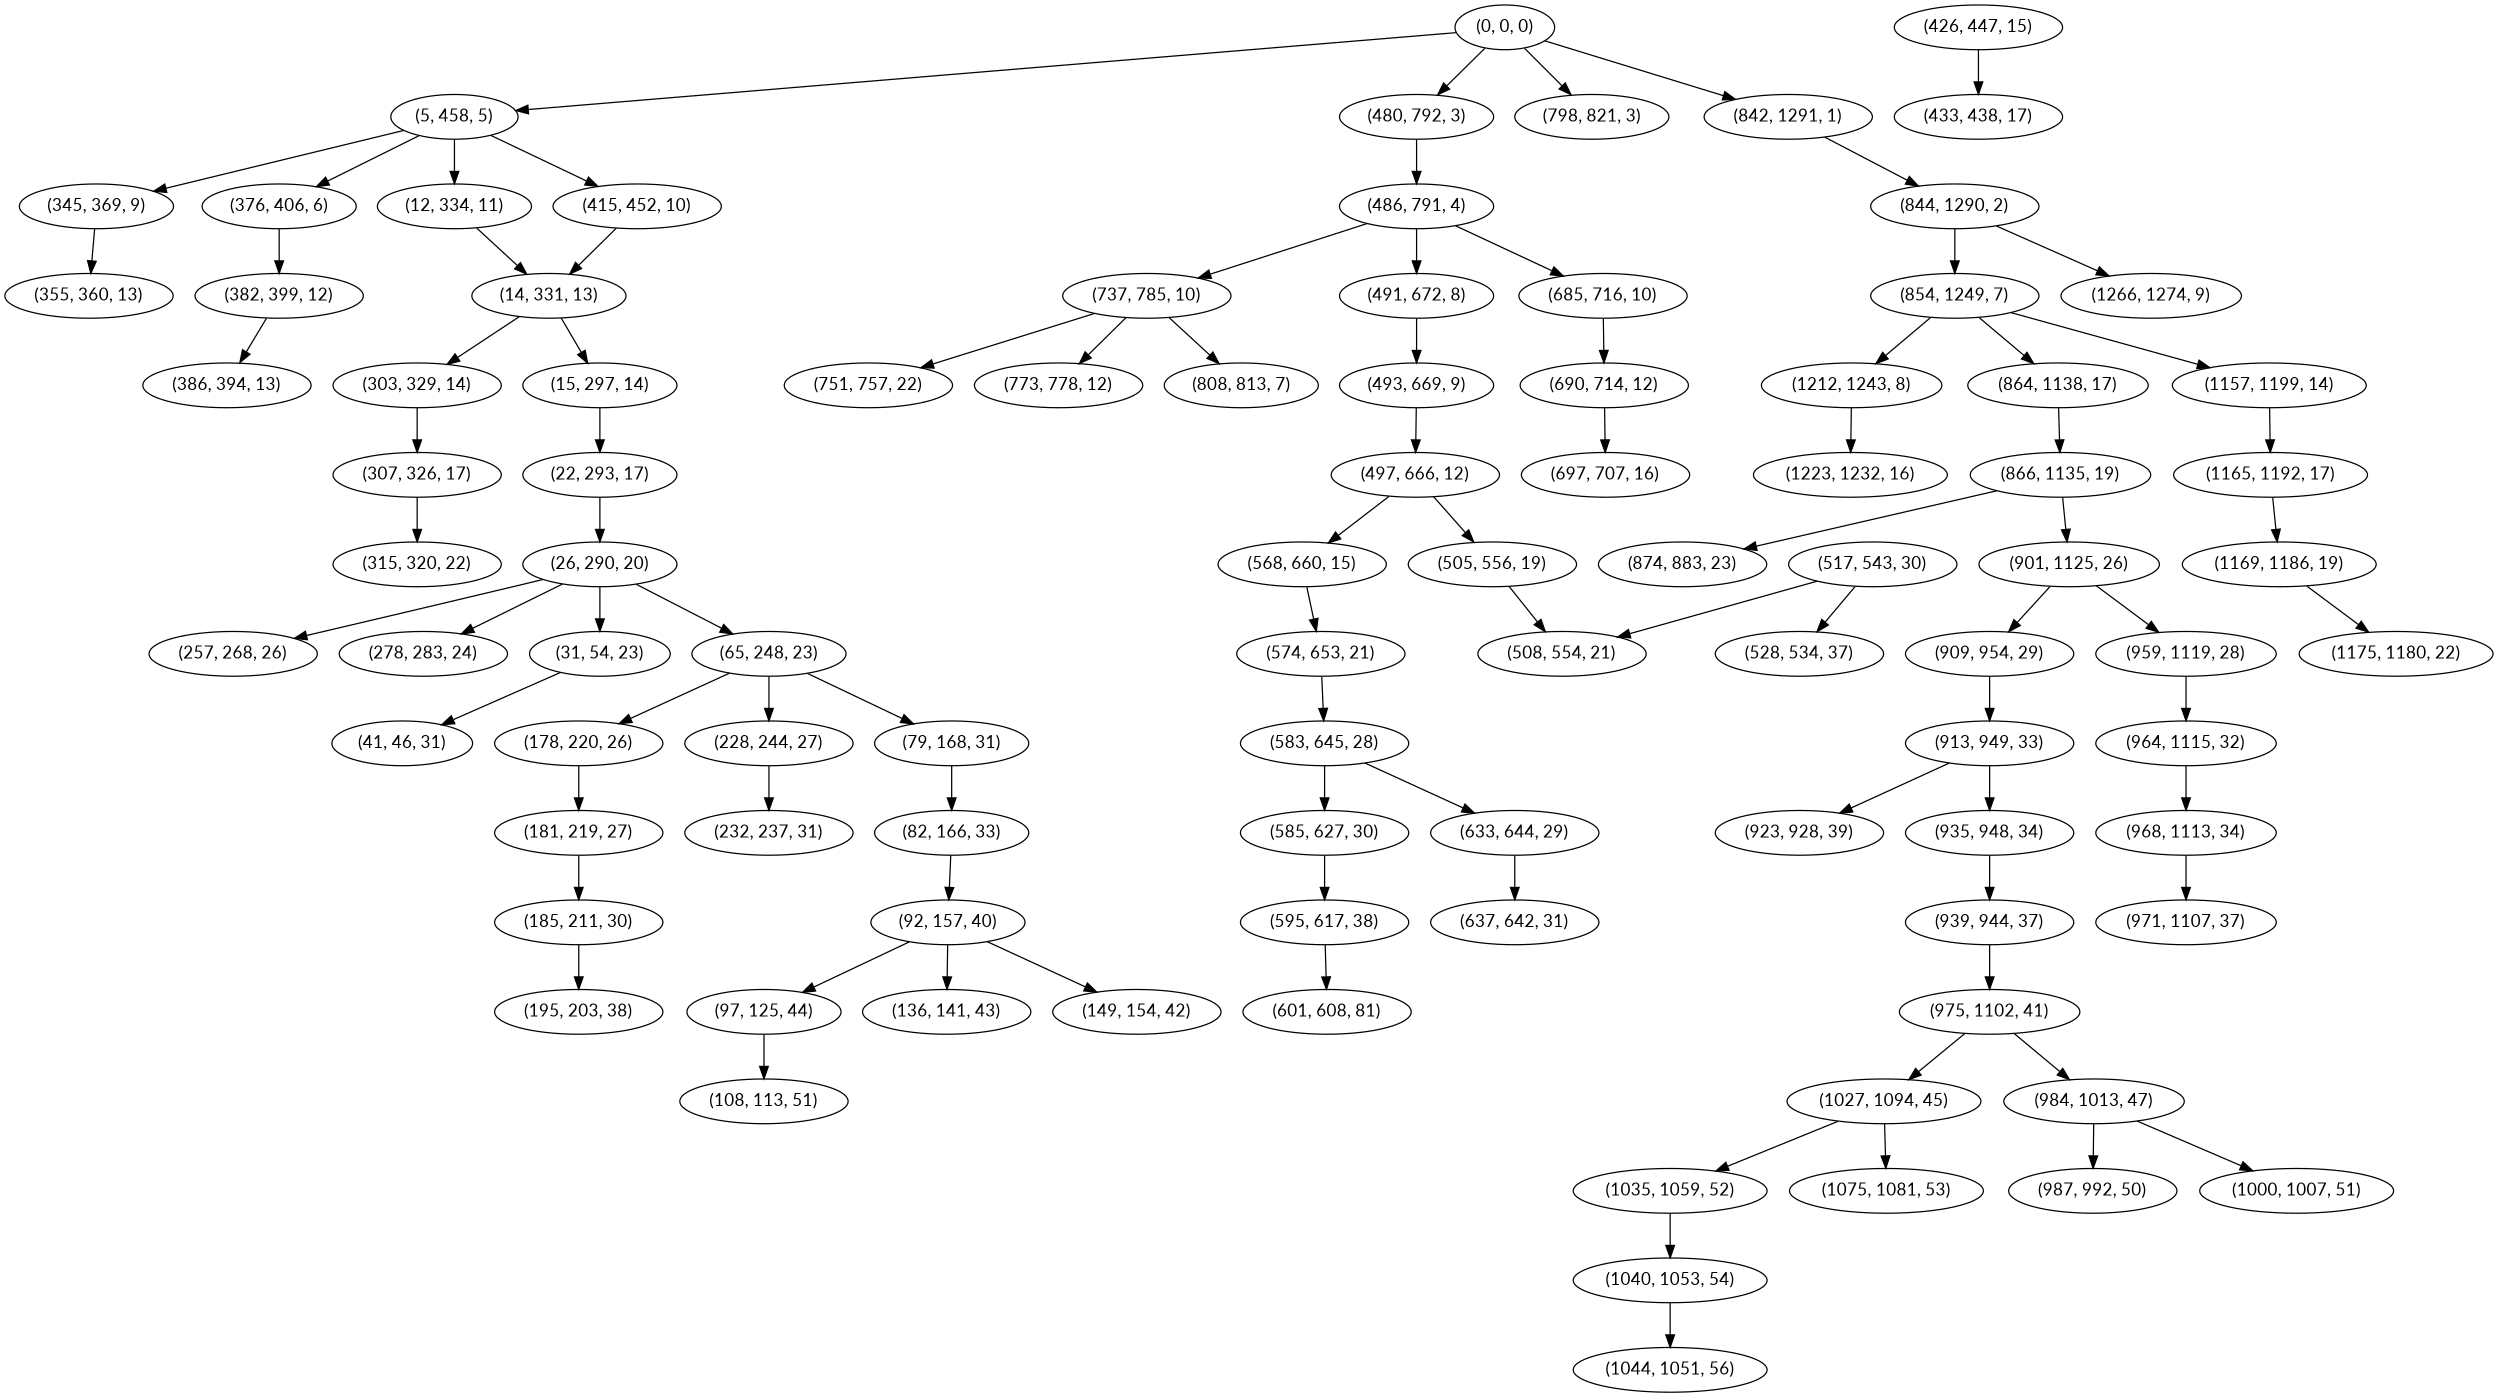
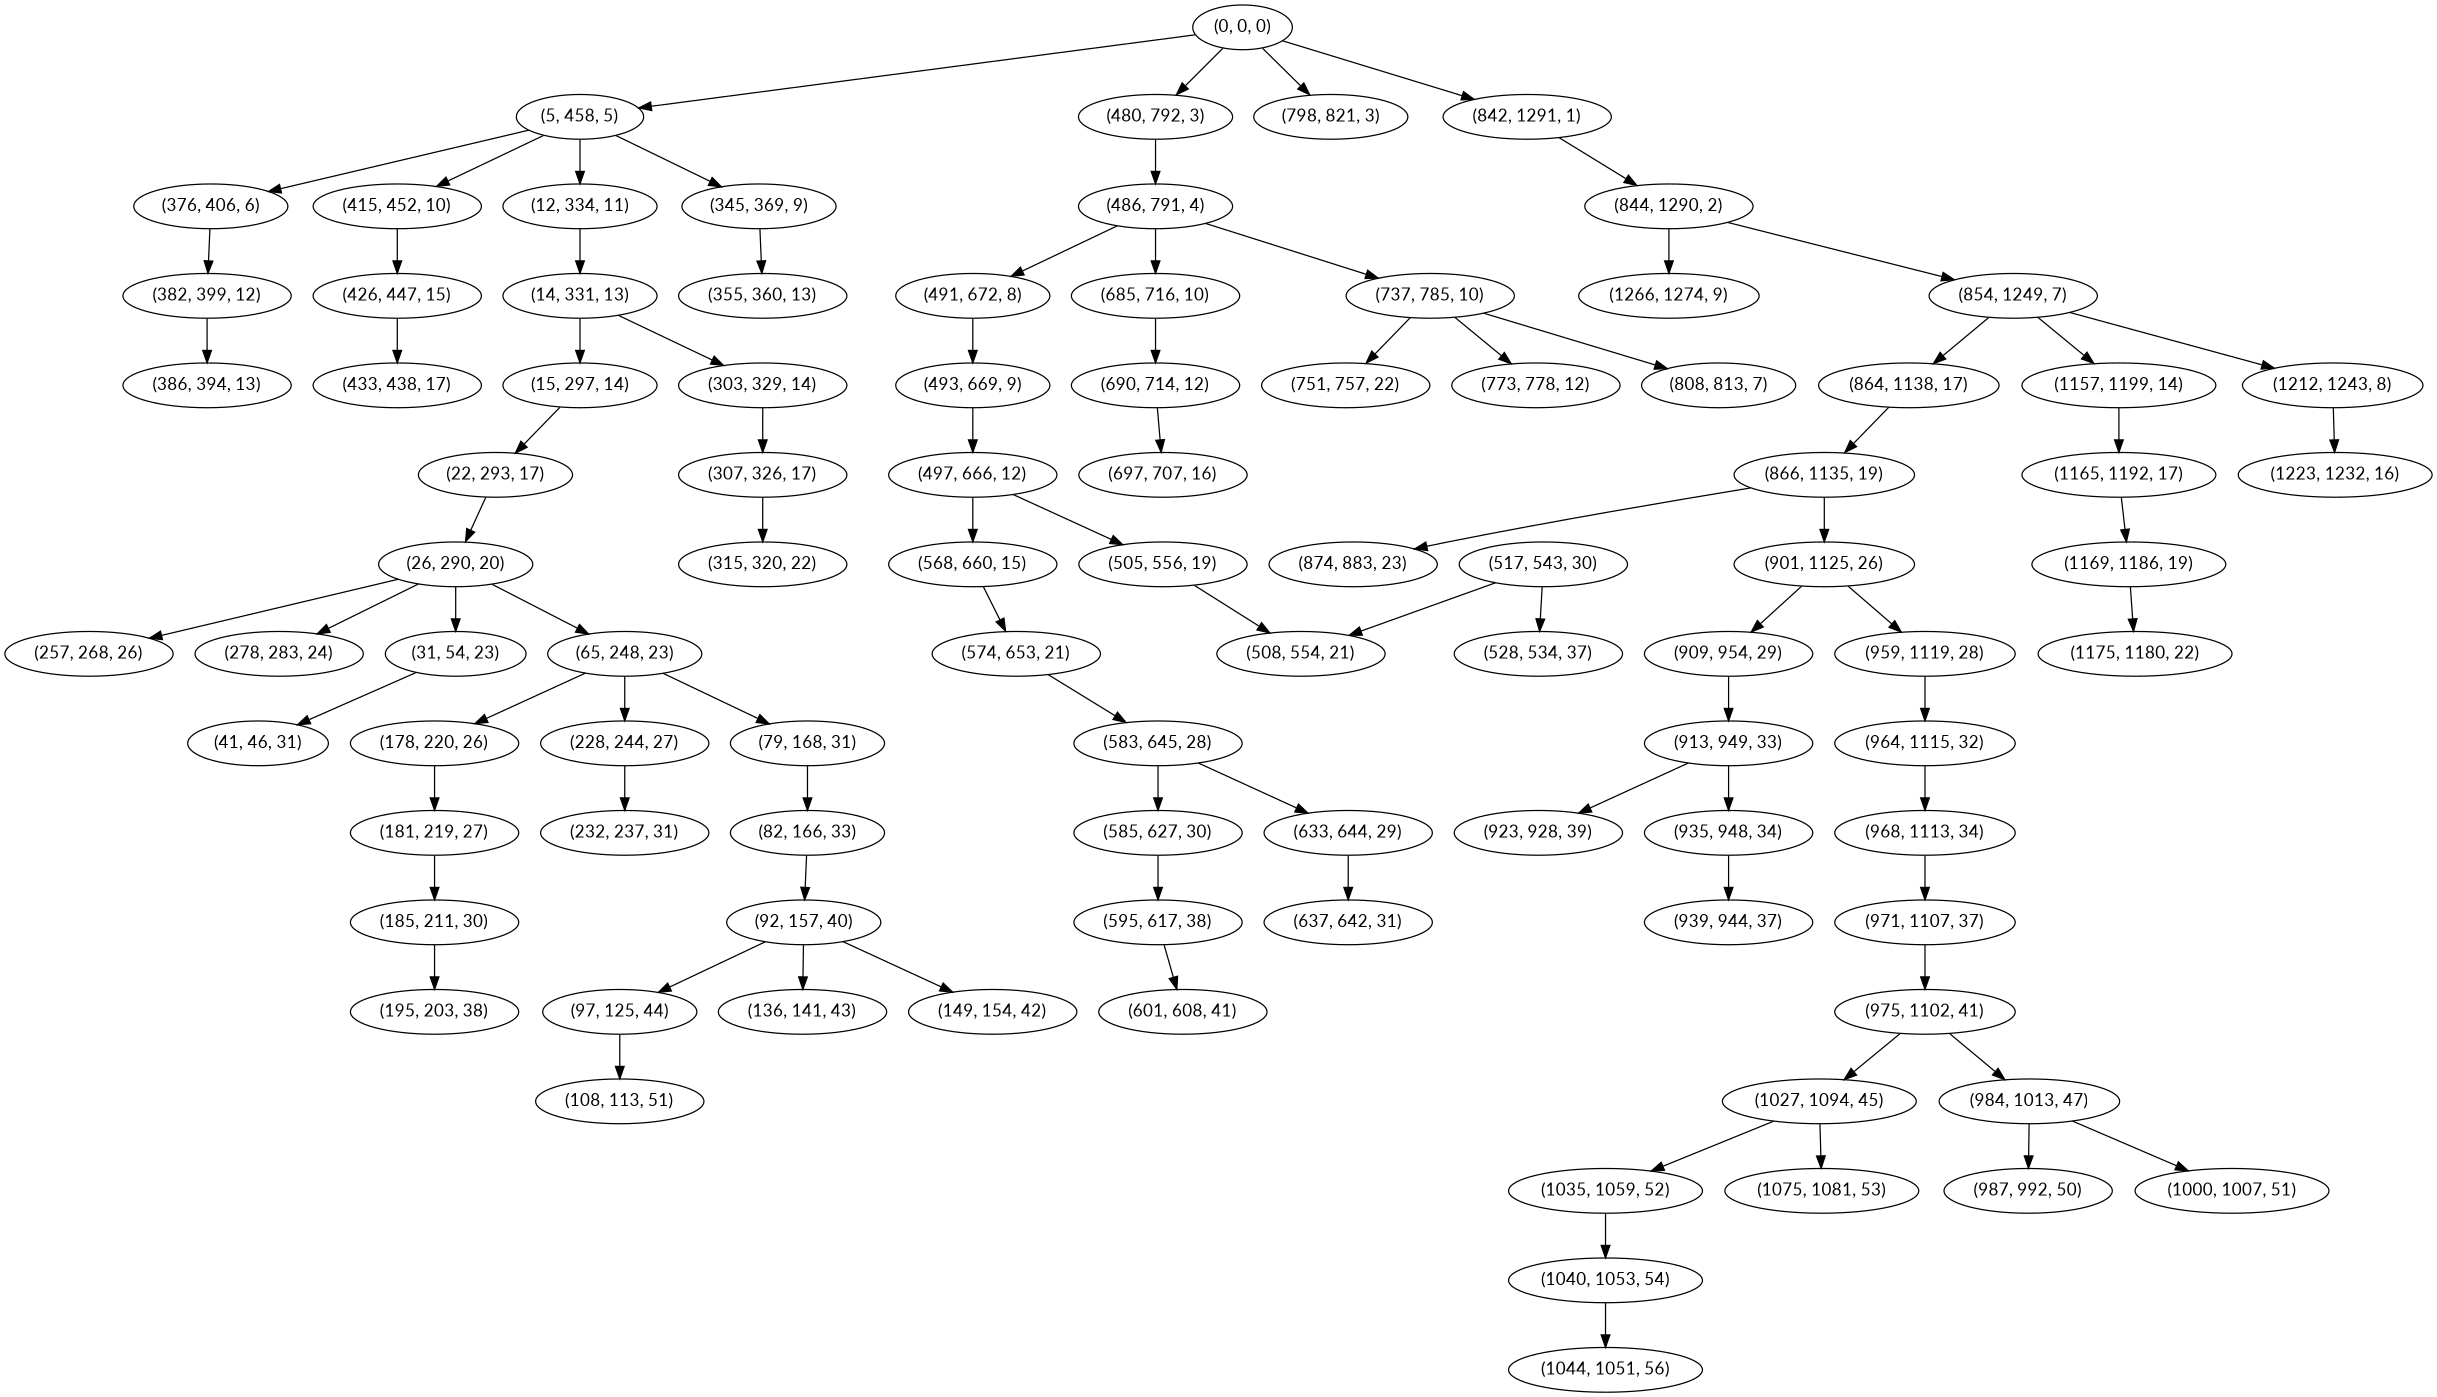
edge "(415, 452, 10)" -> "(14, 331, 13)": now "(415, 452, 10)" -> "(426, 447, 15)"
edge "(939, 944, 37)" -> "(975, 1102, 41)": now "(971, 1107, 37)" -> "(975, 1102, 41)"
node "(601, 608, 81)": label "(601, 608, 81)" -> "(601, 608, 41)"
